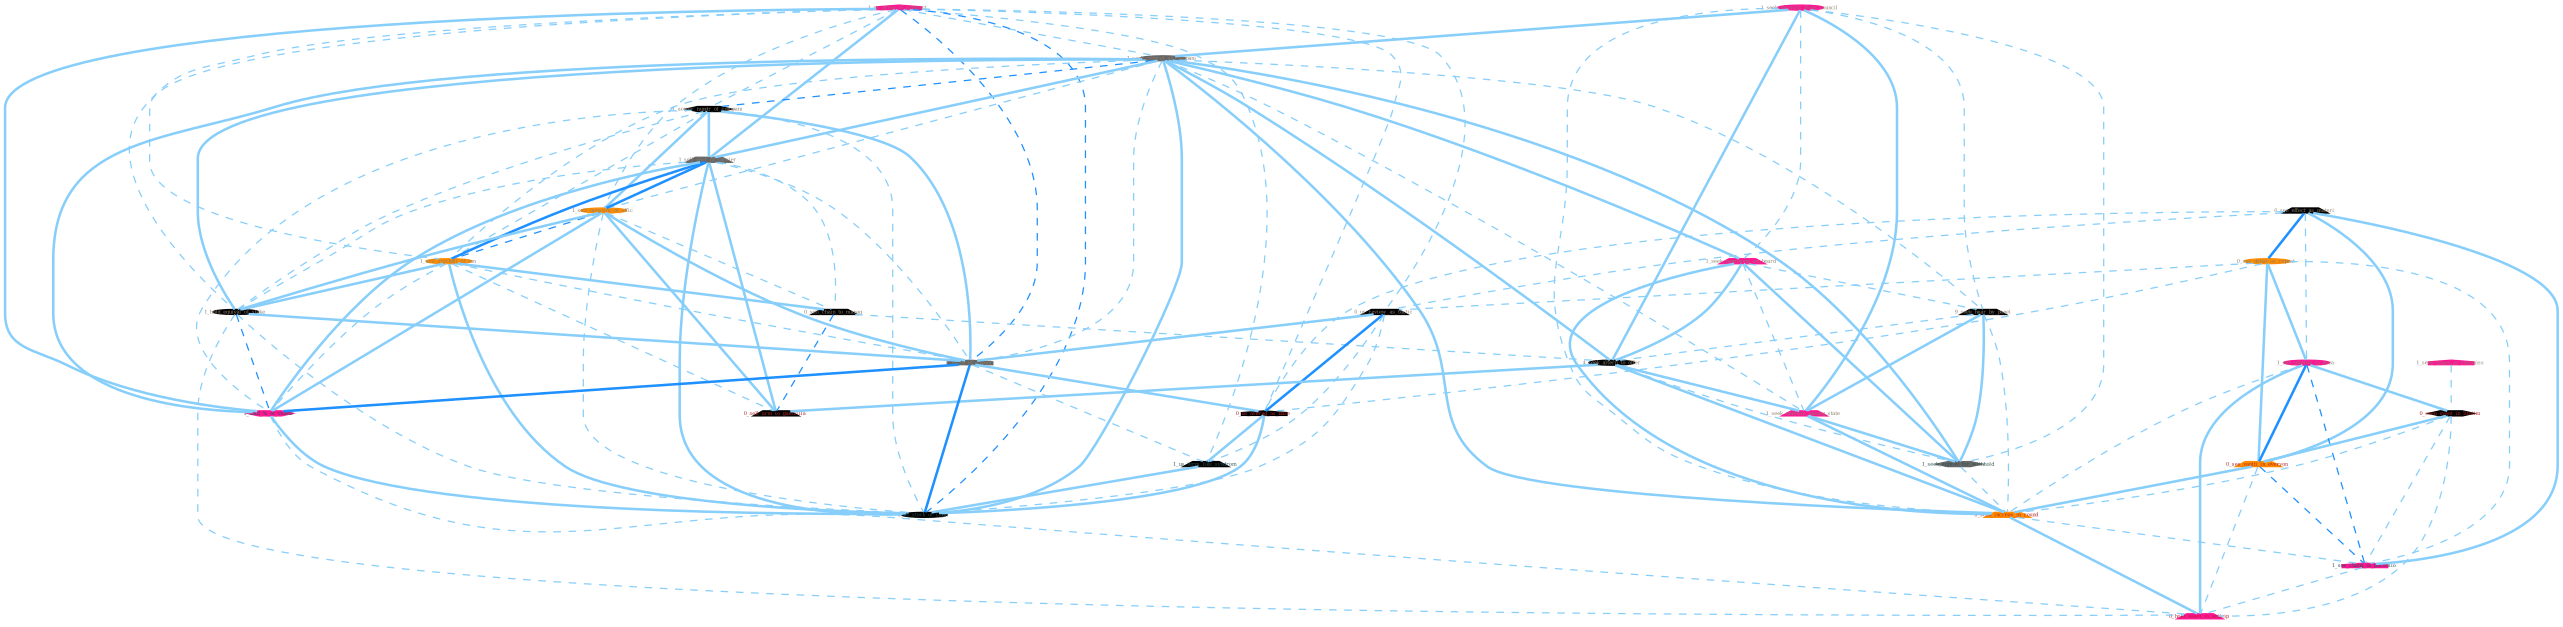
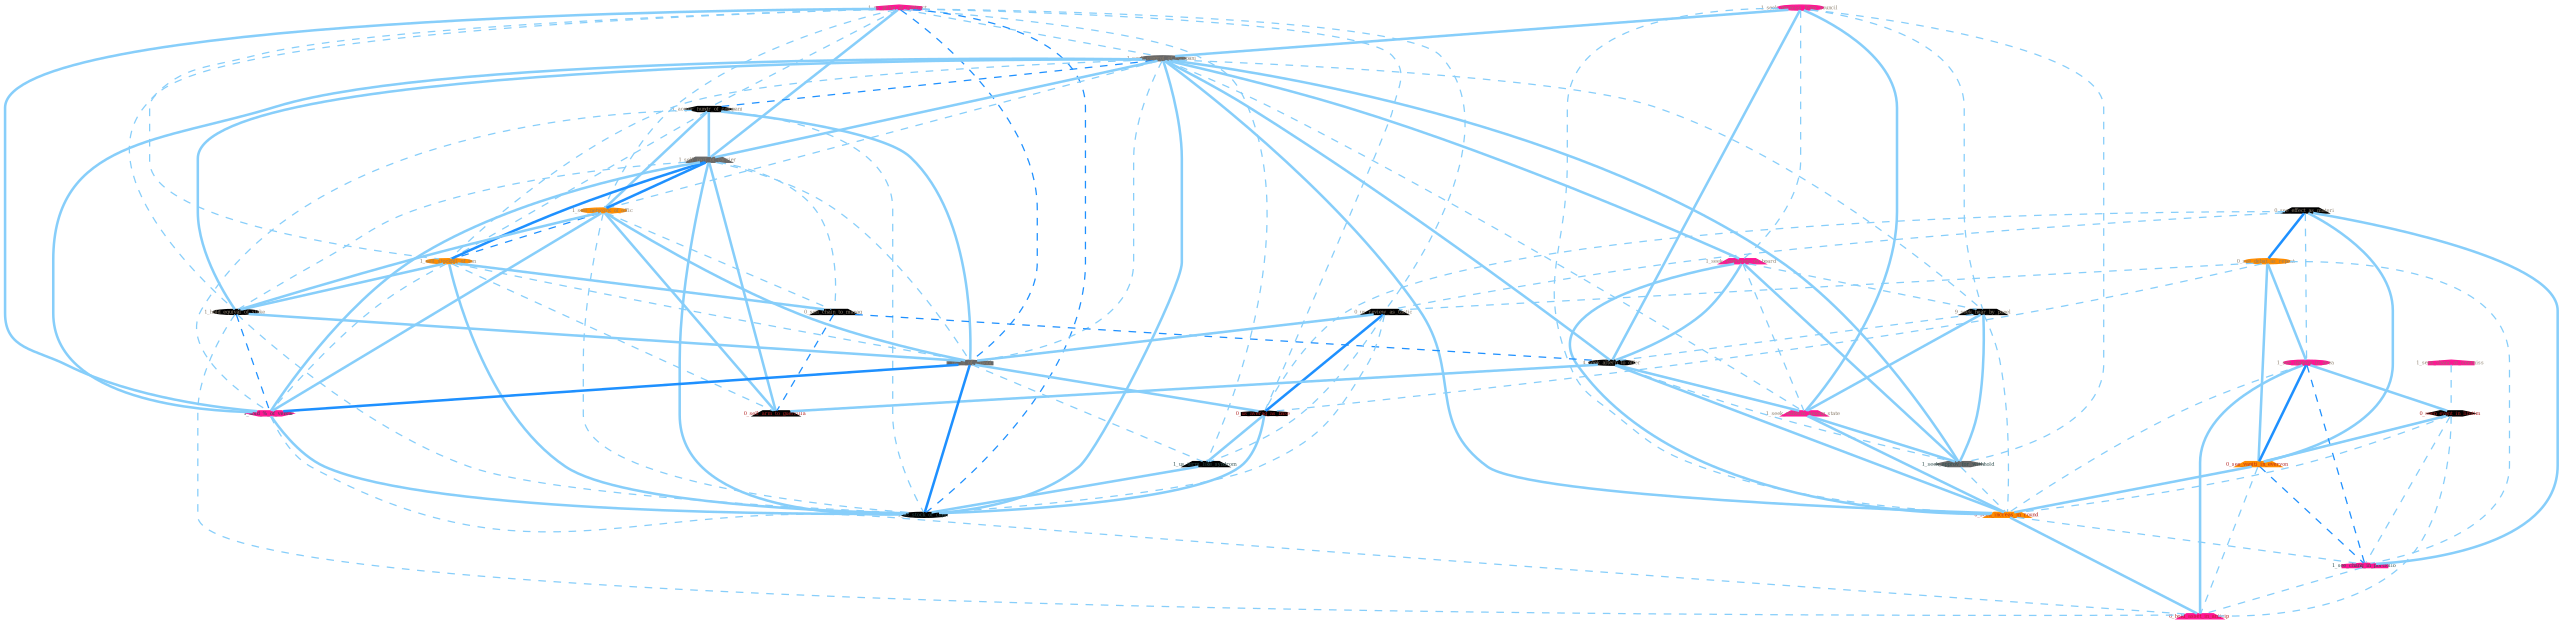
edge "1_acquir_hundr_of_compani" -- "1_hold_equival_of_stake": removed
edge "0_sell_chain_to_manag" -- "4_seek_altern_to_offer": color #87cefa -> #1e90ff
